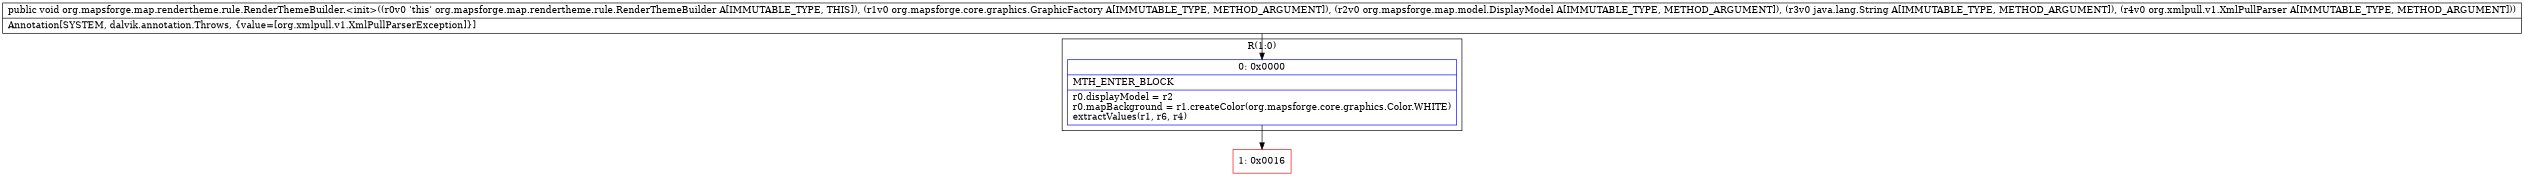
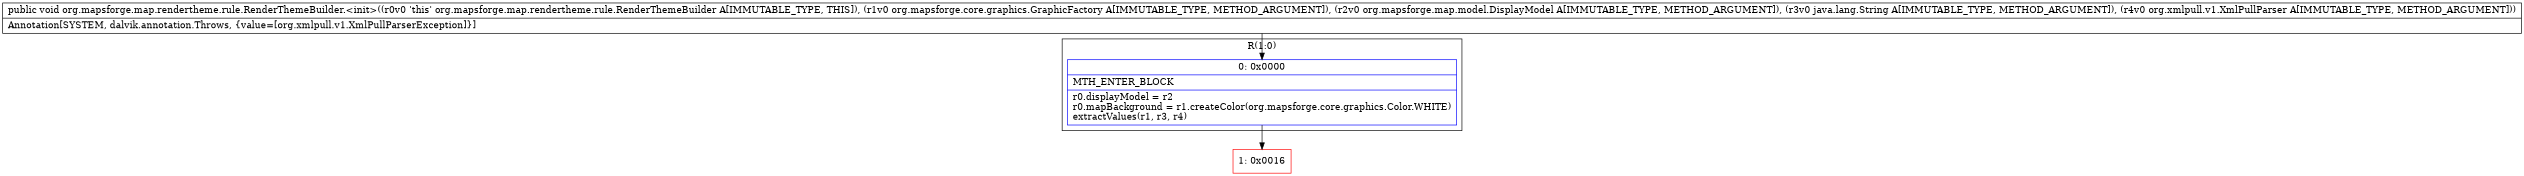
node "0: 0x0000": text "extractValues(r1, r6, r4)" -> "extractValues(r1, r3, r4)"
